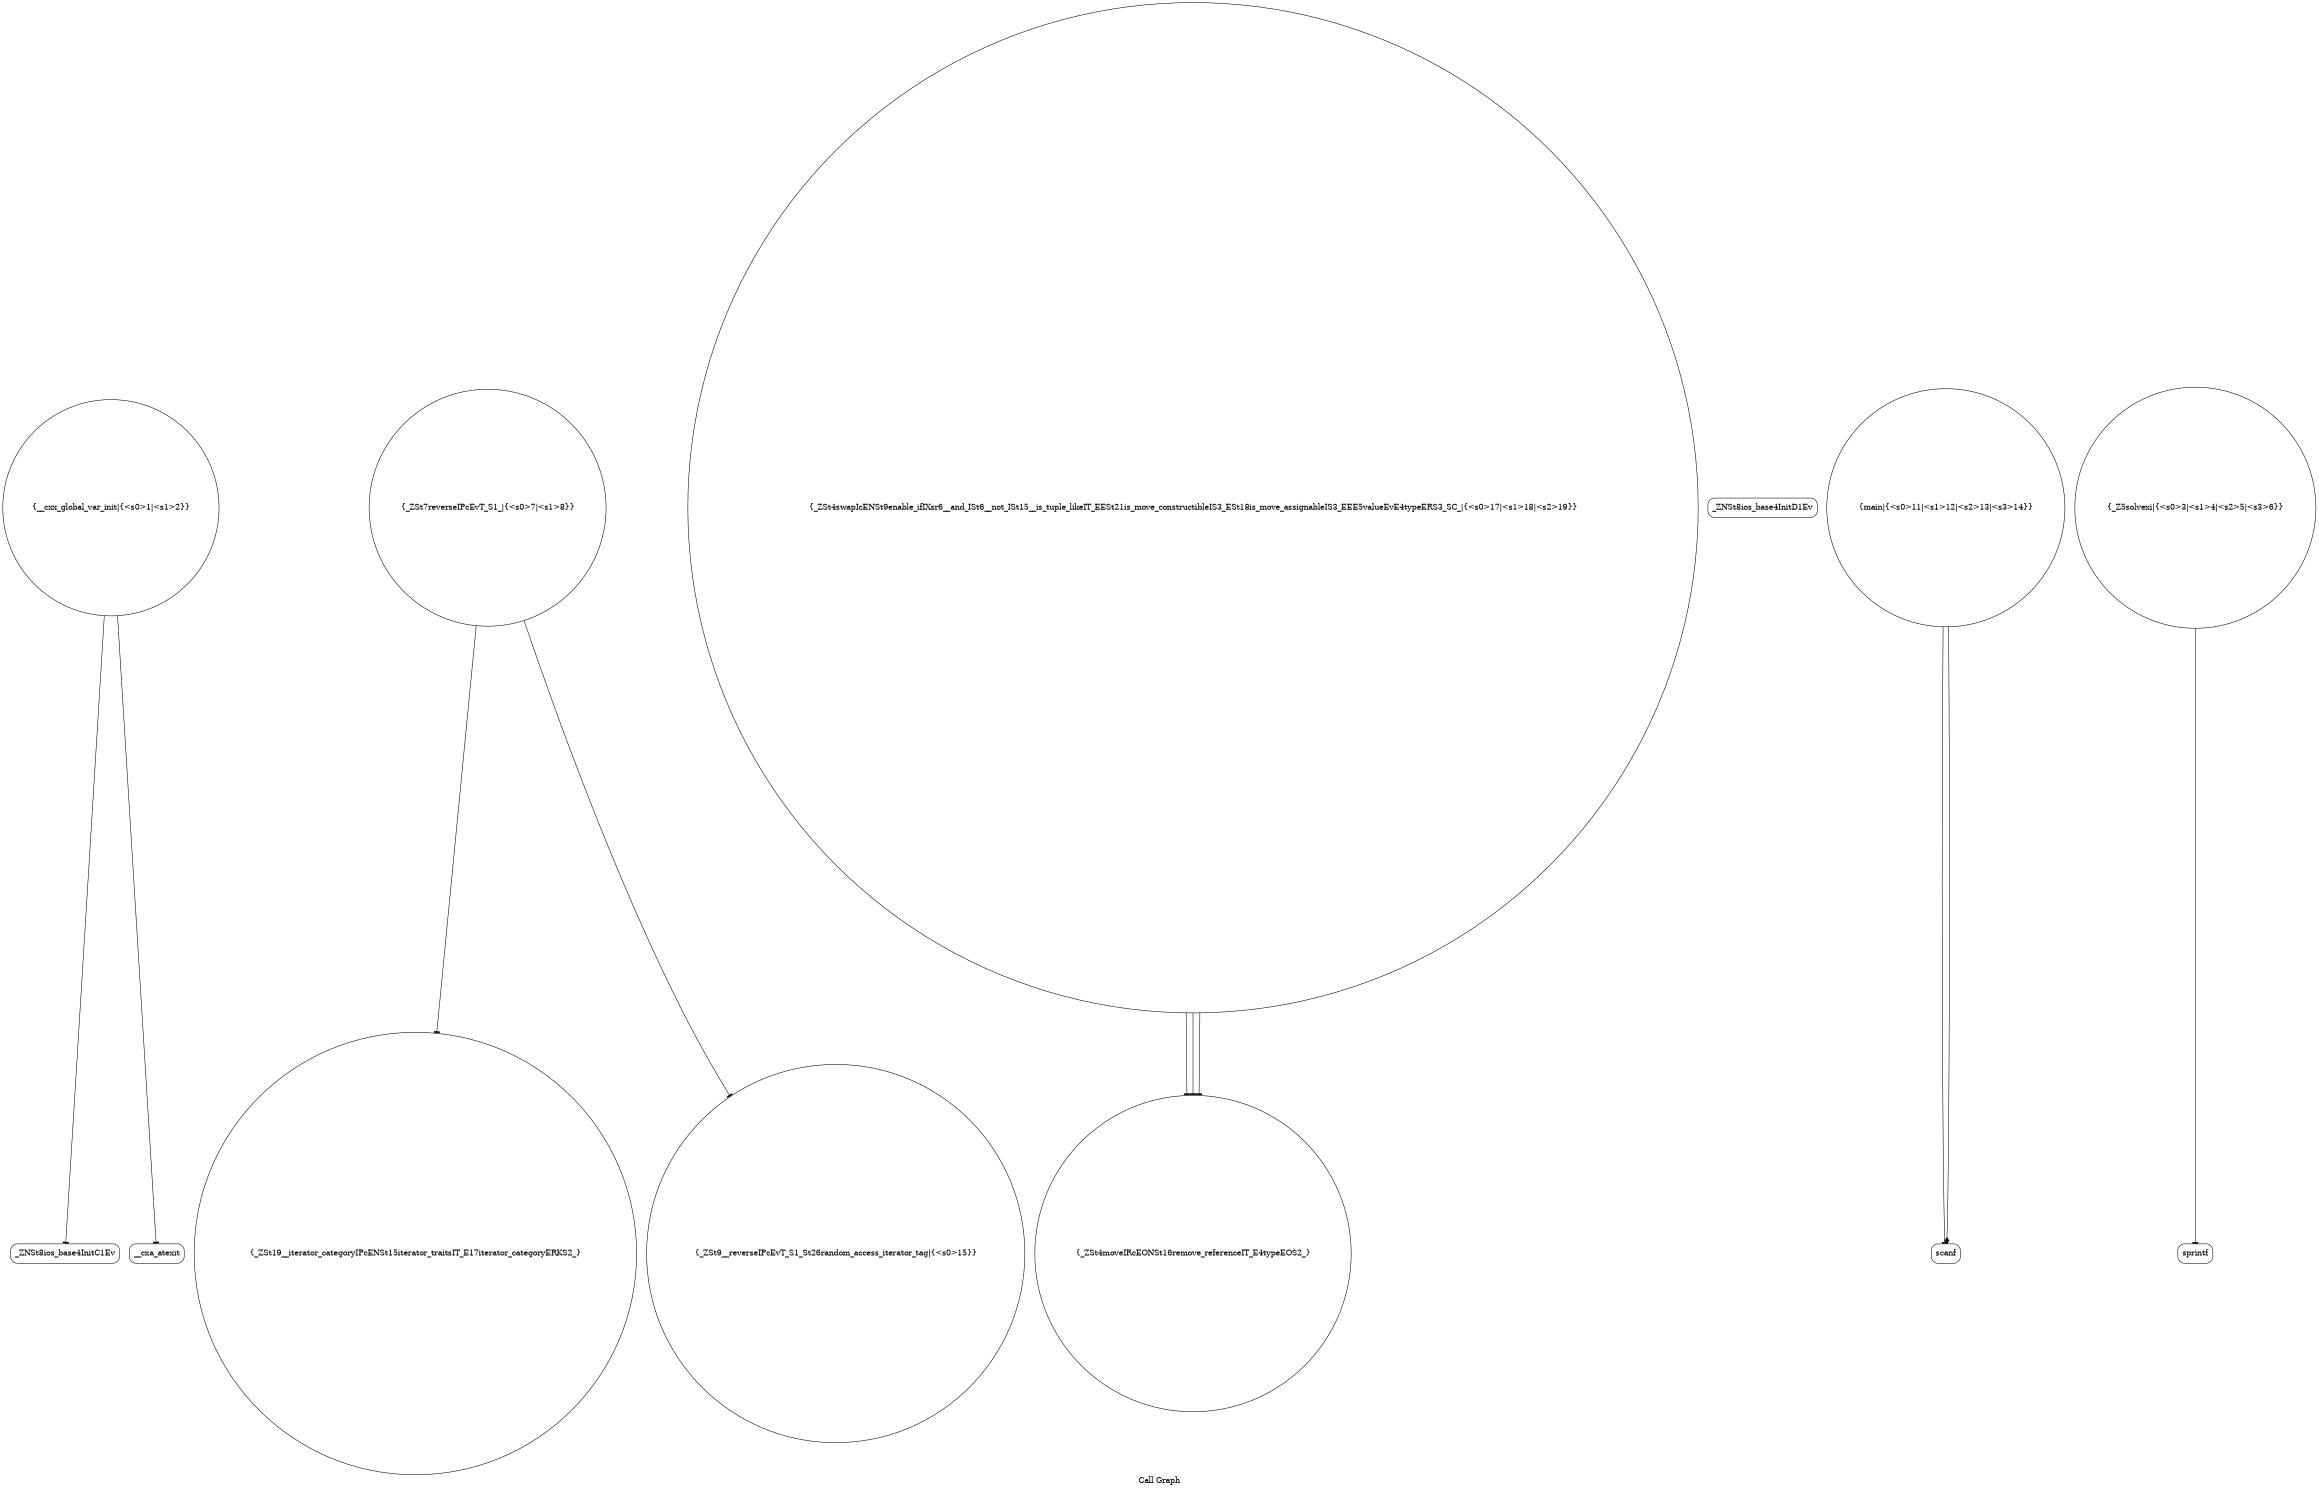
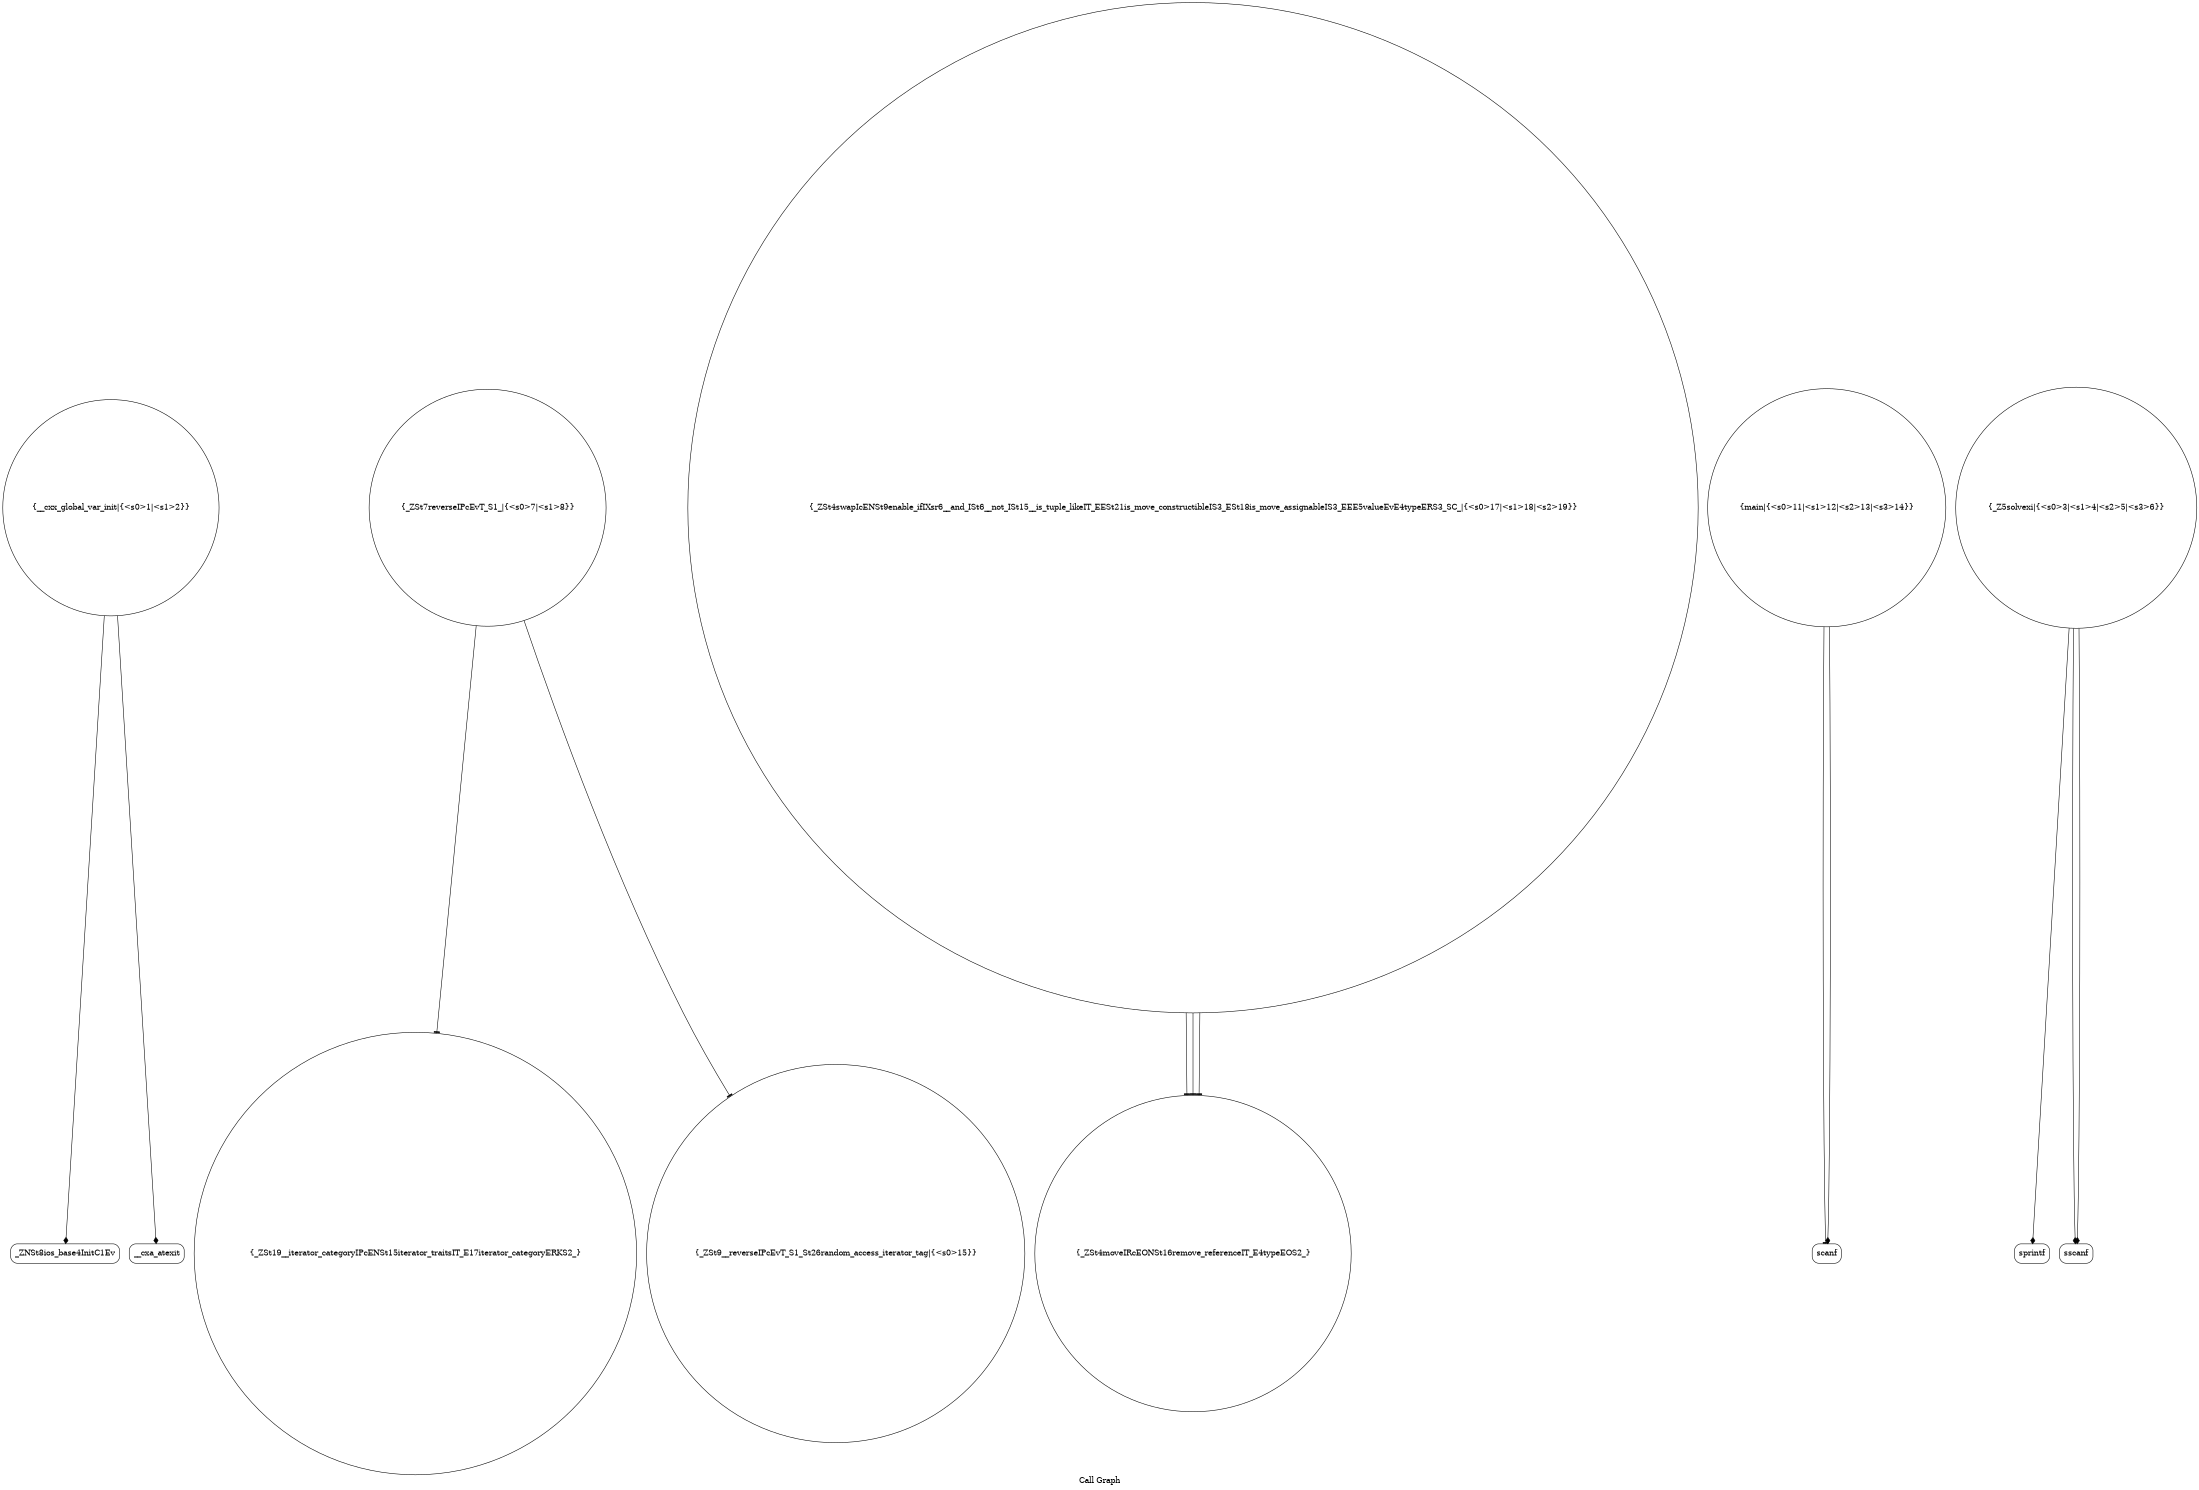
node "_ZNSt8ios_base4InitD1Ev": removed
edge "{__cxx_global_var_init|{<s0>1|<s1>2}}" -> "_ZNSt8ios_base4InitC1Ev": arrowhead tee -> diamond
edge "{__cxx_global_var_init|{<s0>1|<s1>2}}" -> "__cxa_atexit": arrowhead tee -> diamond
edge "{_Z5solvexi|{<s0>3|<s1>4|<s2>5|<s3>6}}" -> "sprintf": arrowhead tee -> diamond
node "sscanf": added
